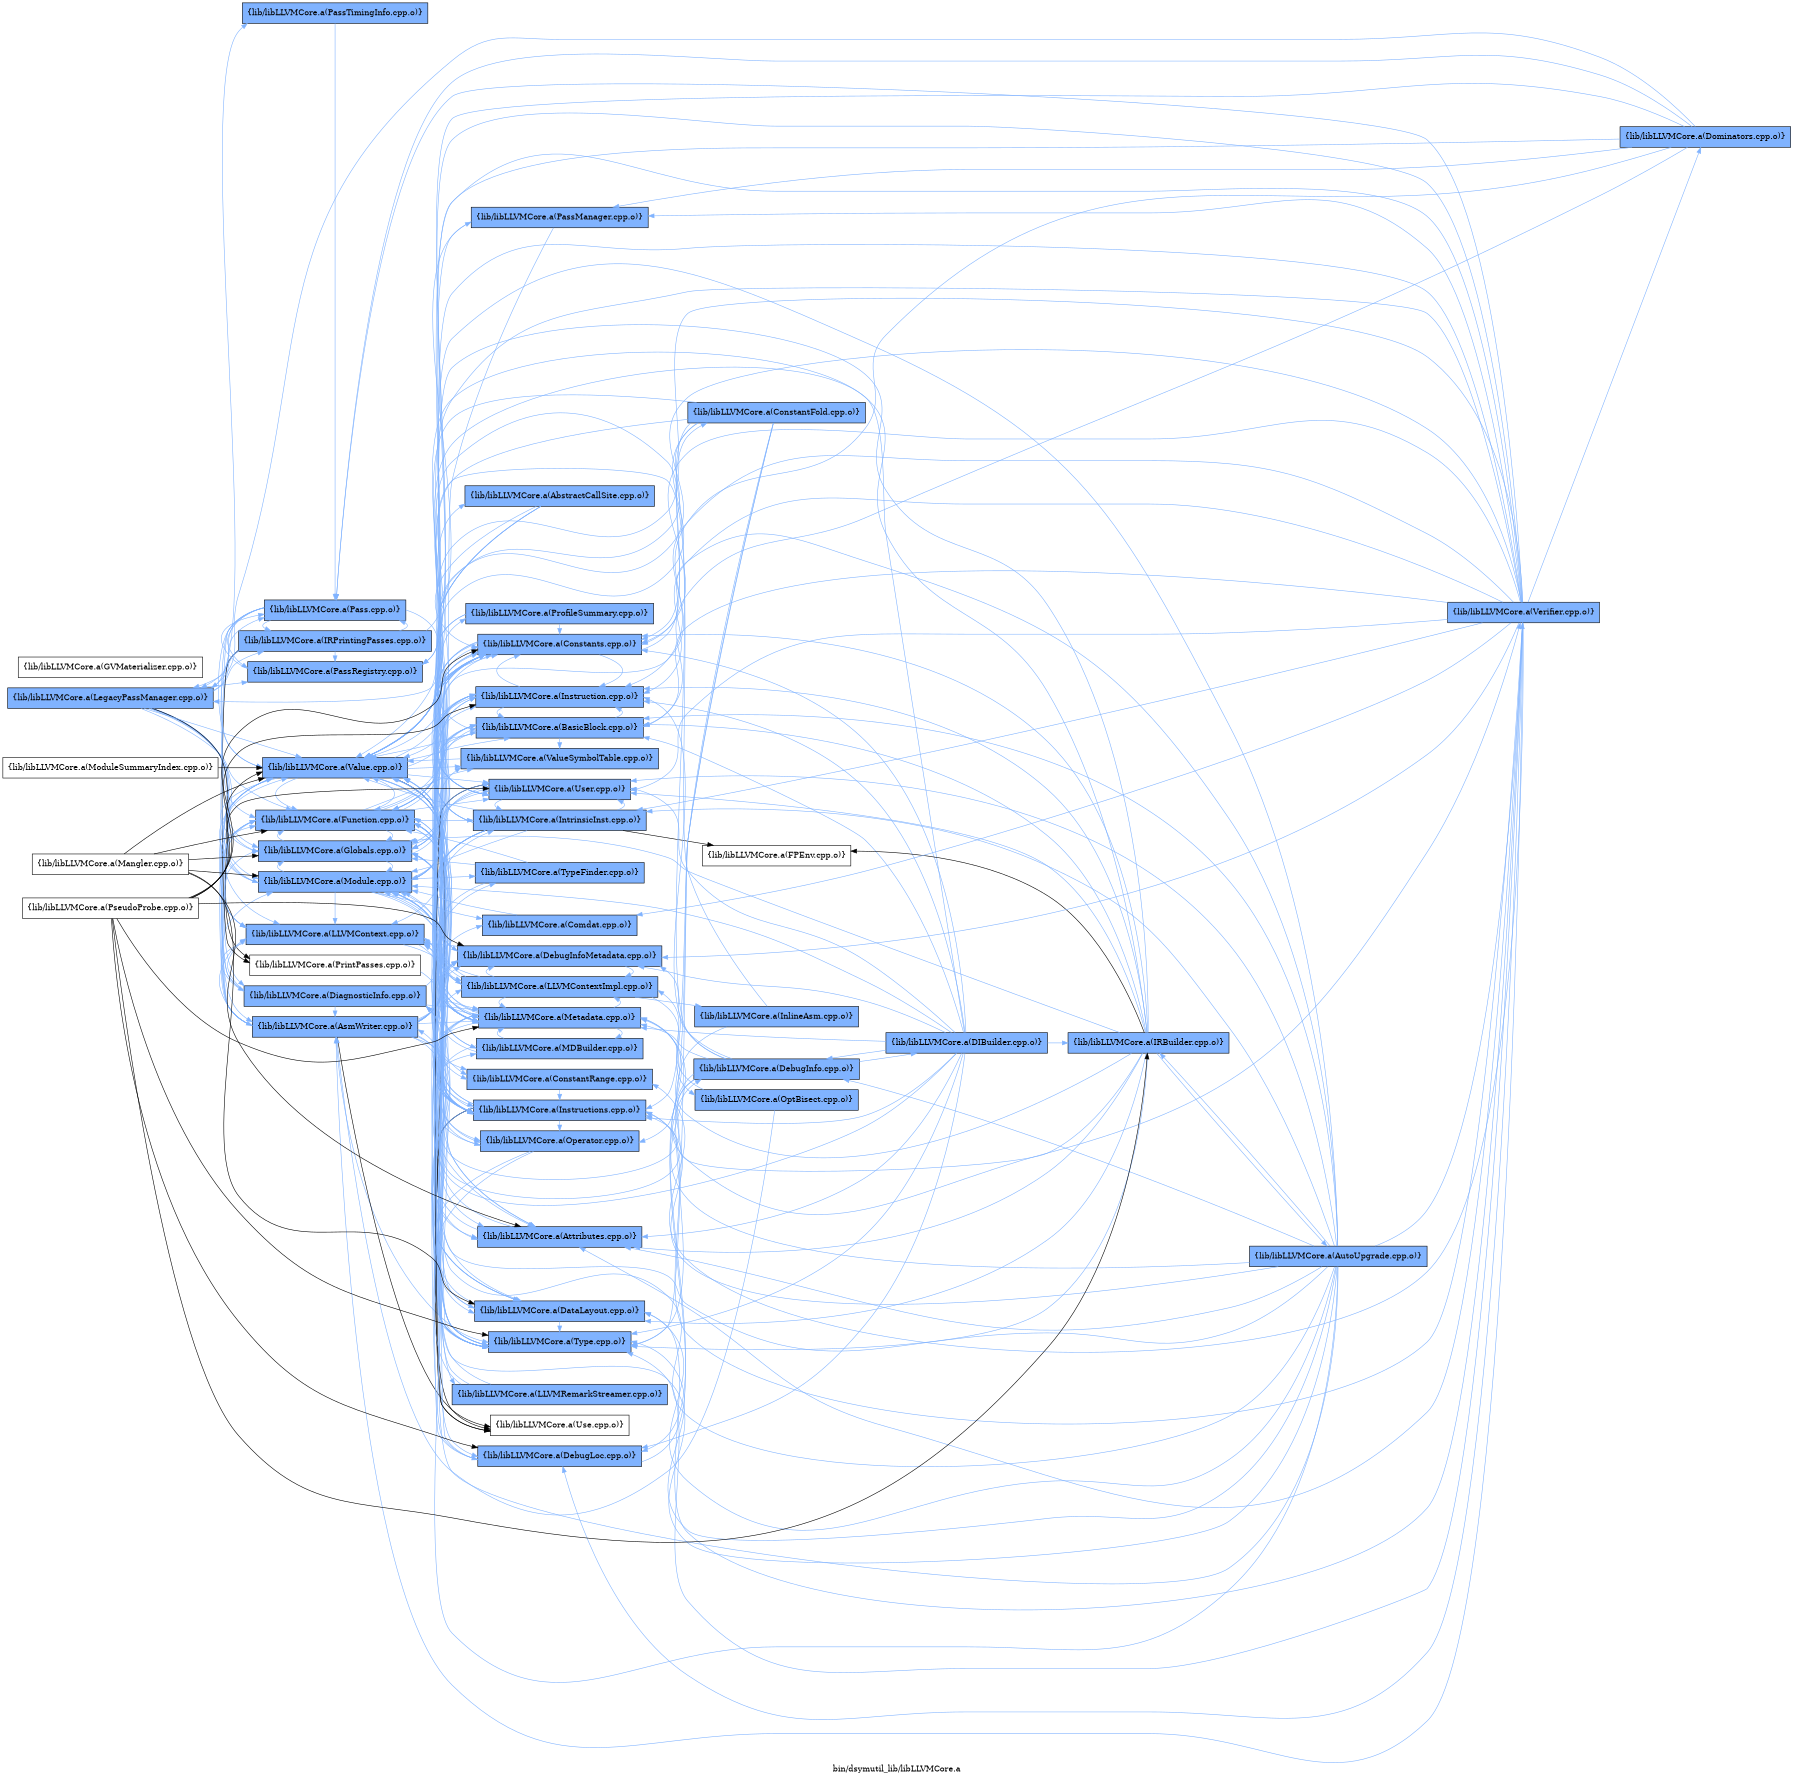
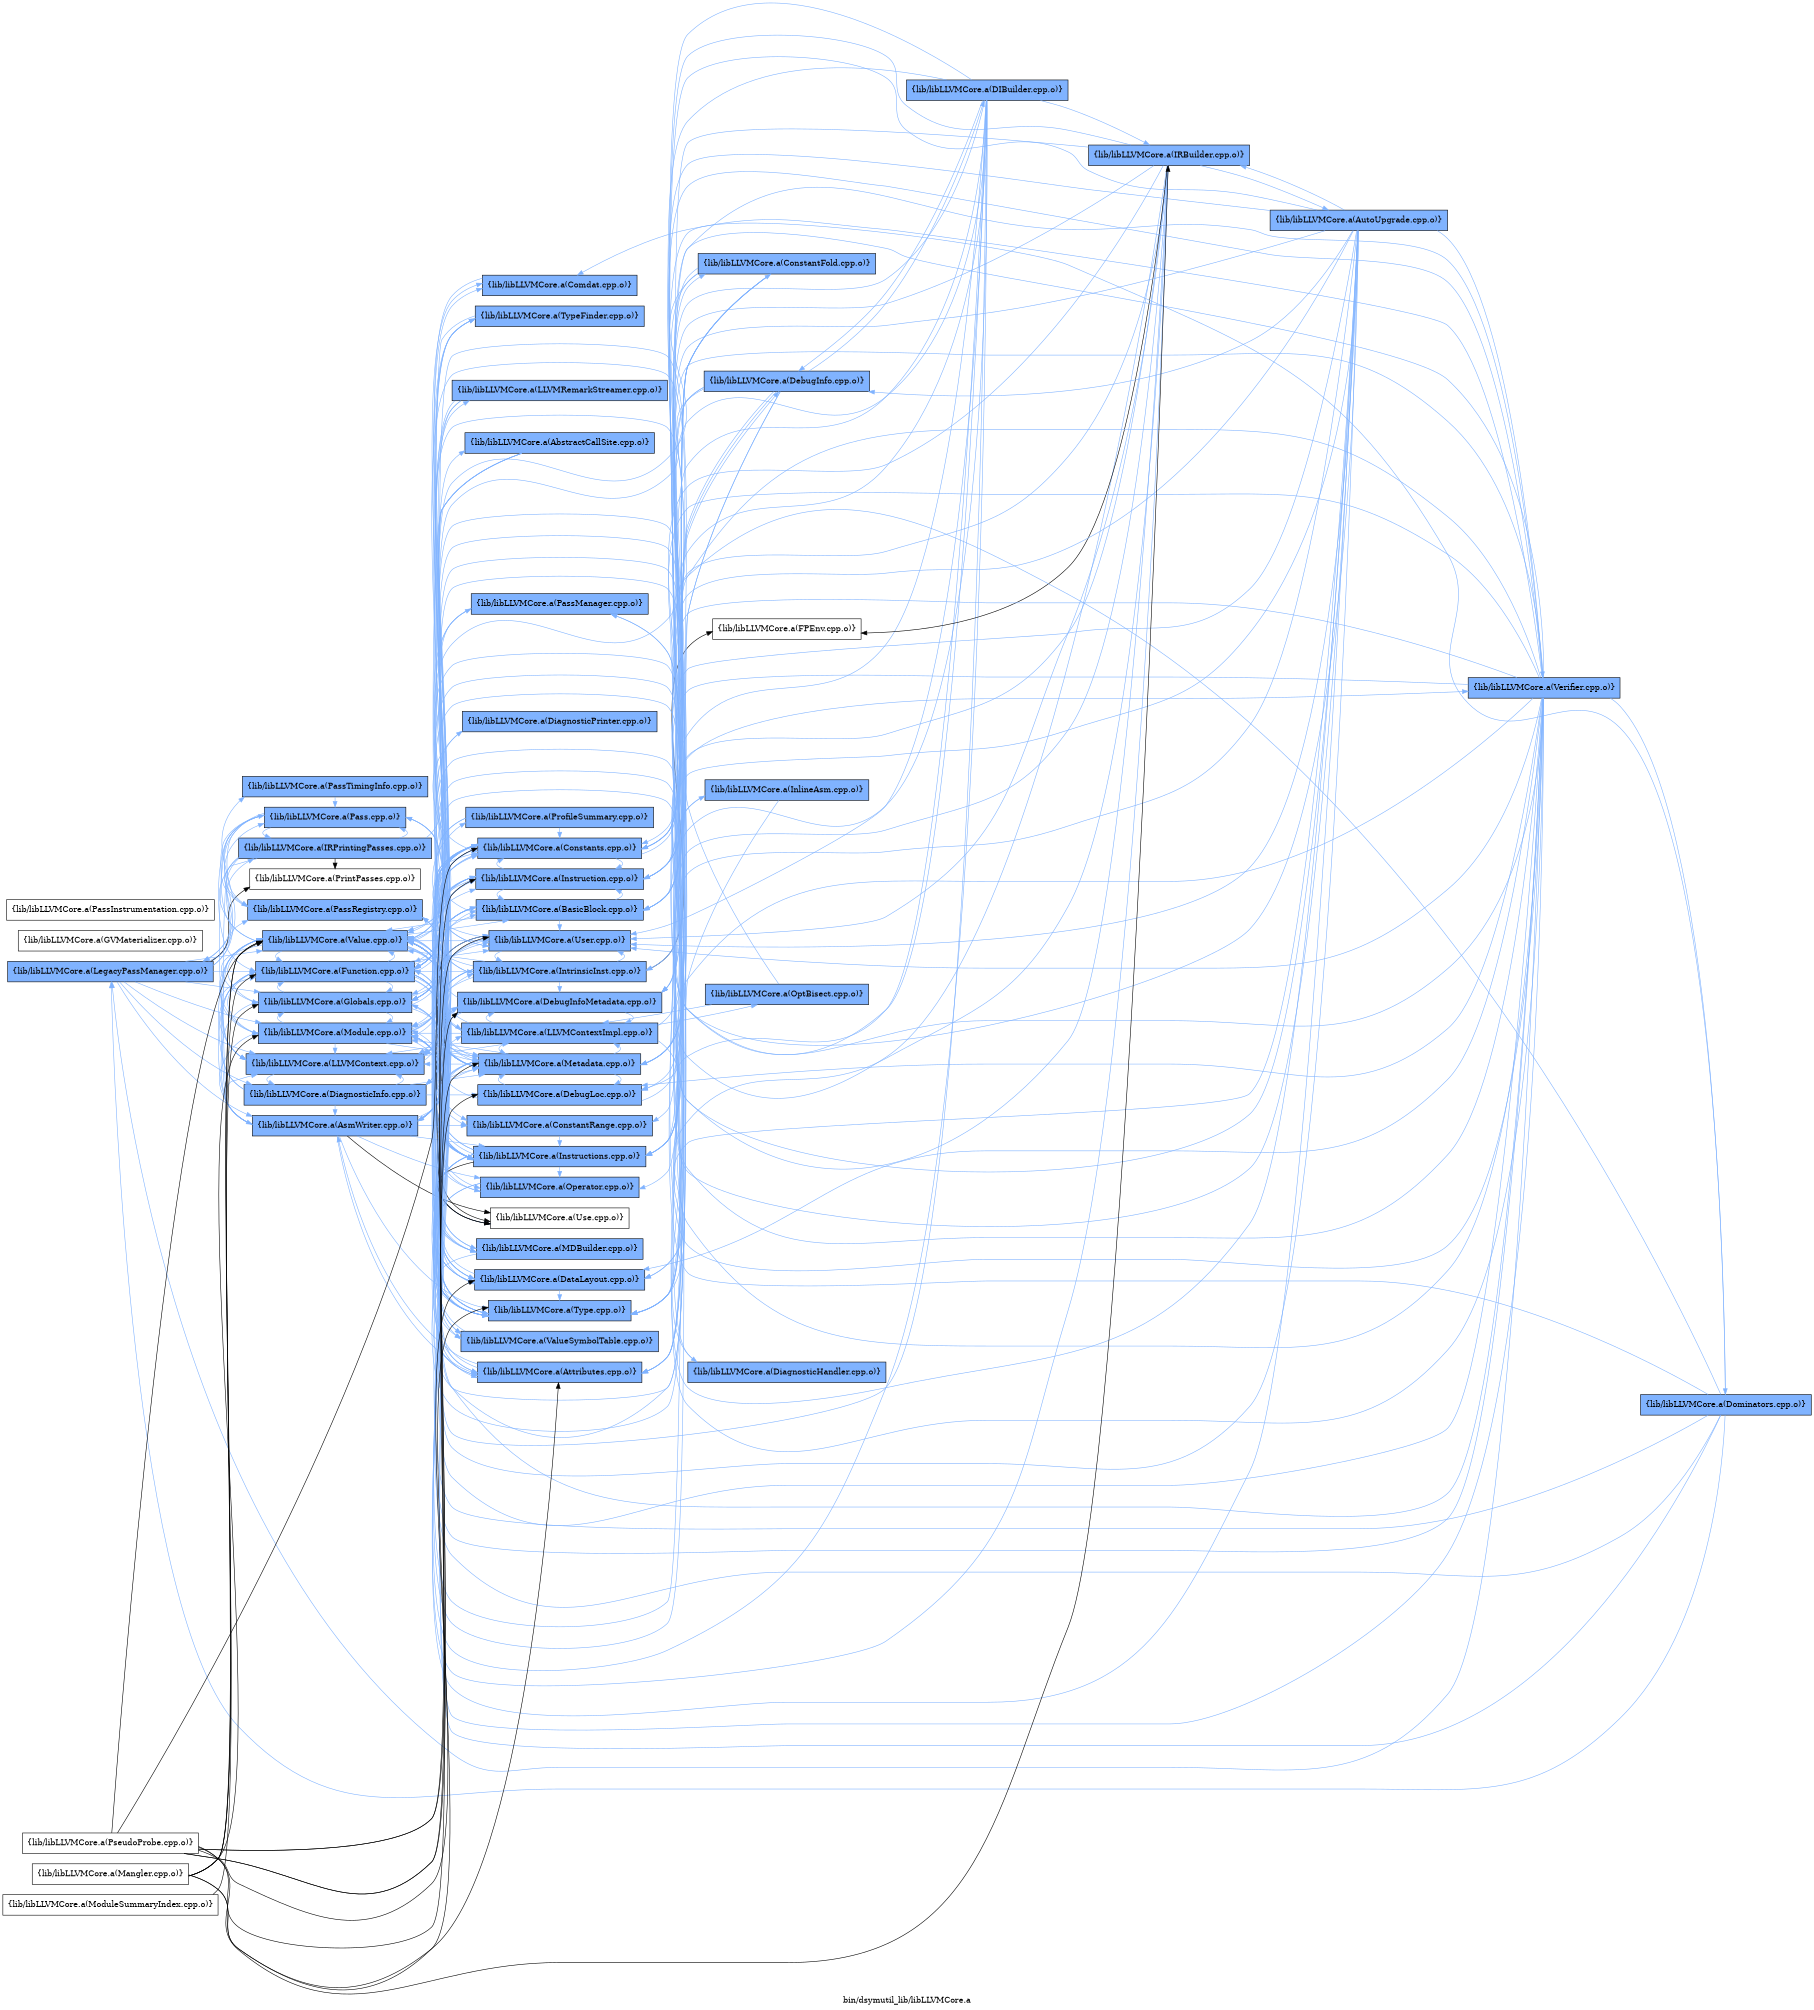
node "{lib/libLLVMCore.a(DiagnosticPrinter.cpp.o)}": added
edge "{lib/libLLVMCore.a(ConstantFold.cpp.o)}" -> "{lib/libLLVMCore.a(Type.cpp.o)}": reversed
node "{lib/libLLVMCore.a(PassInstrumentation.cpp.o)}": added
edge "{lib/libLLVMCore.a(BasicBlock.cpp.o)}" -> "{lib/libLLVMCore.a(Instructions.cpp.o)}": now "{lib/libLLVMCore.a(BasicBlock.cpp.o)}" -> "{lib/libLLVMCore.a(Use.cpp.o)}"
edge "{lib/libLLVMCore.a(PrintPasses.cpp.o)}" -> "{lib/libLLVMCore.a(DataLayout.cpp.o)}": now "{lib/libLLVMCore.a(Function.cpp.o)}" -> "{lib/libLLVMCore.a(DataLayout.cpp.o)}"
node "{lib/libLLVMCore.a(DiagnosticHandler.cpp.o)}": added
